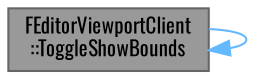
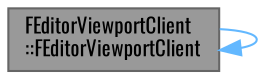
node "FEditorViewportClient ::ToggleShowBounds": label "FEditorViewportClient ::ToggleShowBounds" -> "FEditorViewportClient ::FEditorViewportClient"
